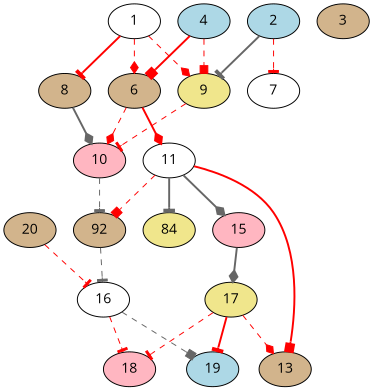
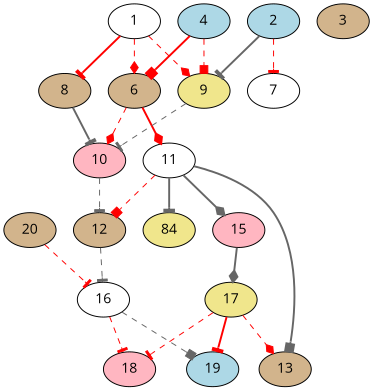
edge "8" -> "10": arrowhead diamond -> tee
edge "9" -> "10": color red -> gray40
node "92": label "92" -> "12"
edge "11" -> "13": color red -> gray40
